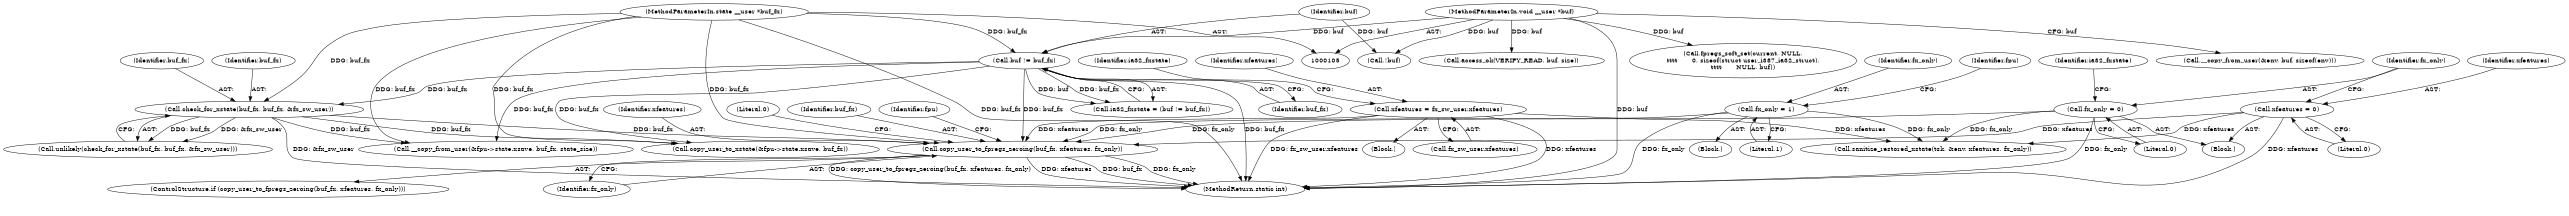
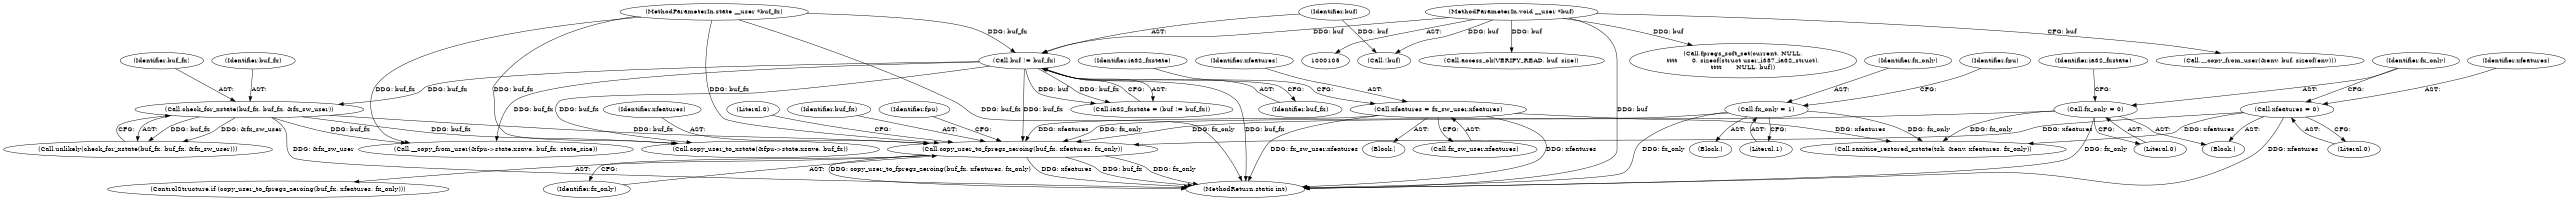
edge "(MethodParameterIn,state __user *buf_fx)" -> "1000105": removed, label "AST:"
edge "(MethodParameterIn,state __user *buf_fx)" -> "(Call,check_for_xstate(buf_fx, buf_fx, &fx_sw_user))": removed, label "DDG: buf_fx"
